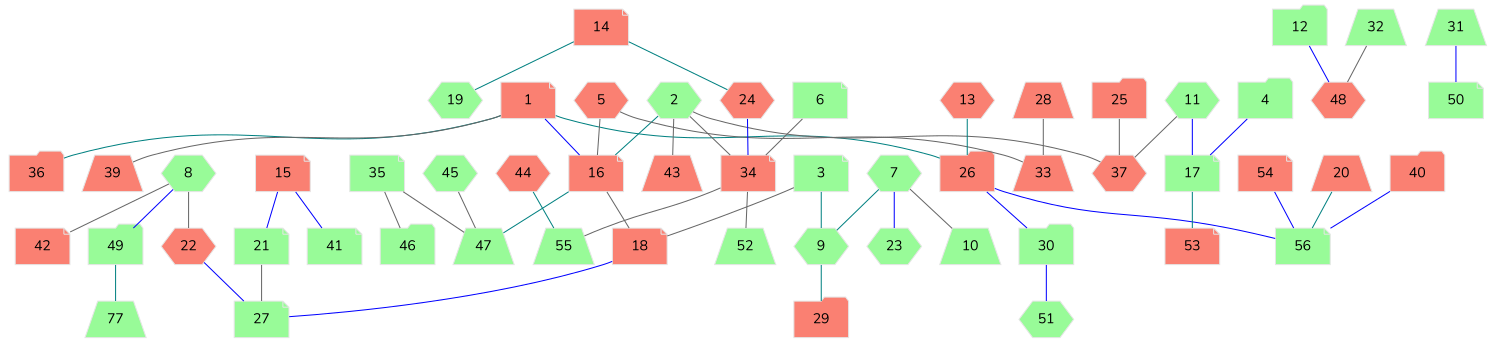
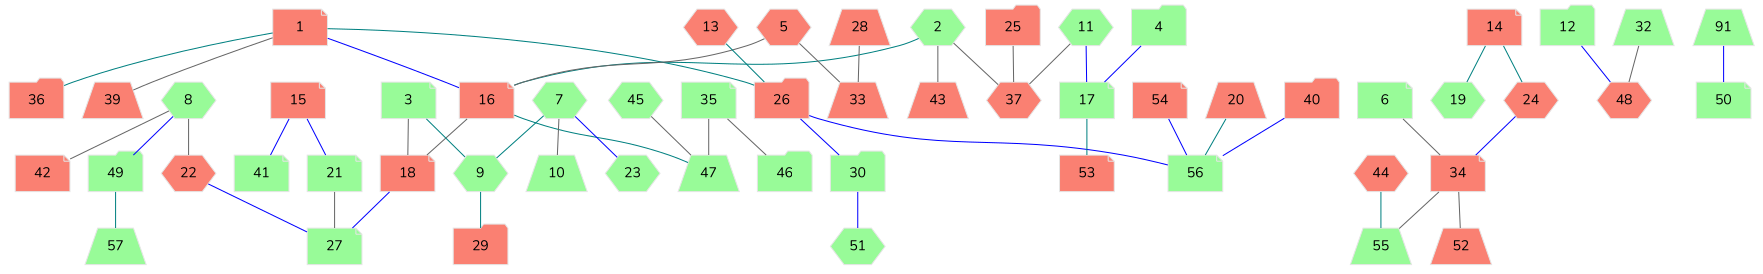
node "31": label "31" -> "91"
edge "2" -- "34": removed
node "52": fillcolor palegreen -> salmon
node "77": label "77" -> "57"
